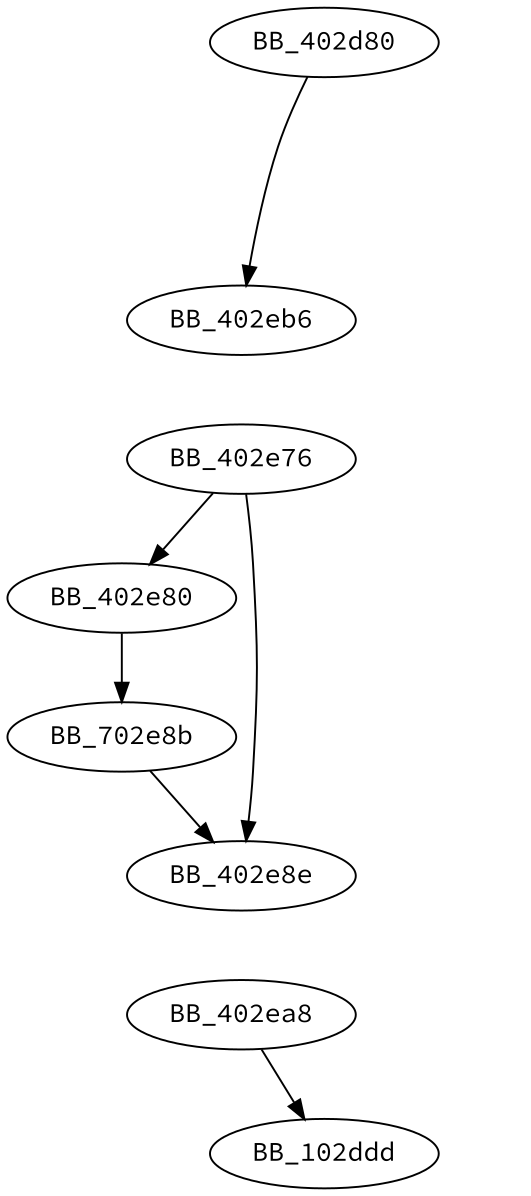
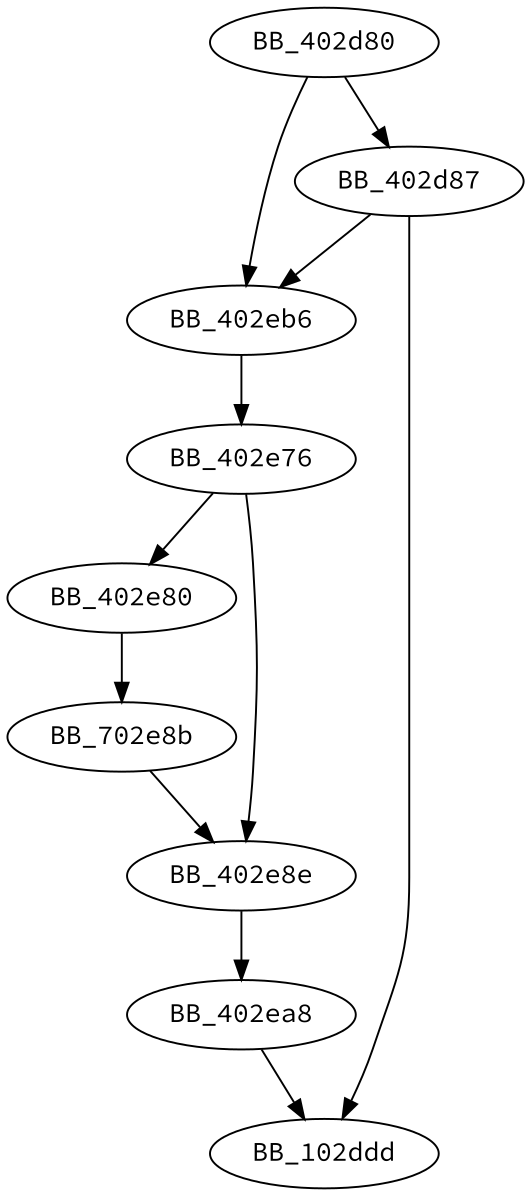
node "BB_402d87": added
edge "BB_402eb6" -> "BB_402e76": added
edge "BB_402e8e" -> "BB_402ea8": added
